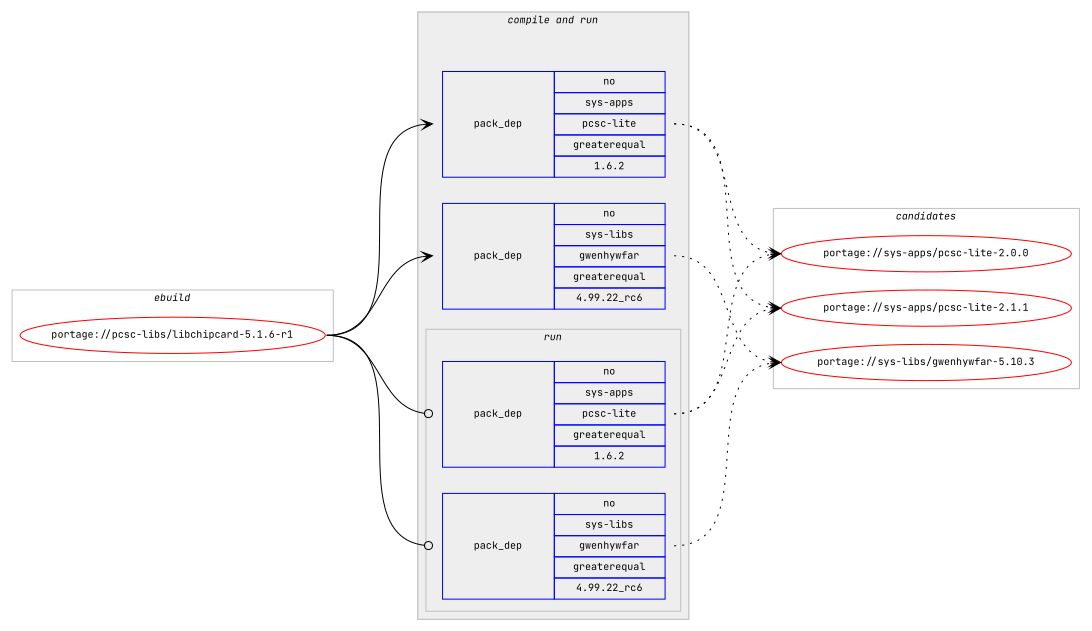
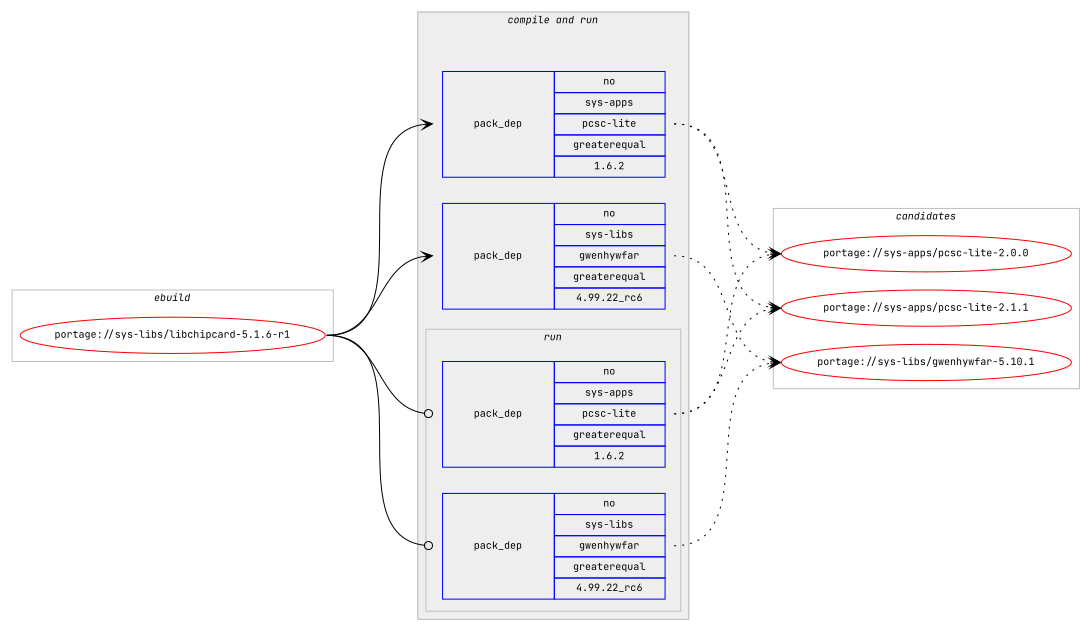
node "portage://pcsc-libs/libchipcard-5.1.6-r1": label "portage://pcsc-libs/libchipcard-5.1.6-r1" -> "portage://sys-libs/libchipcard-5.1.6-r1"
node "portage://sys-libs/gwenhywfar-5.10.3": label "portage://sys-libs/gwenhywfar-5.10.3" -> "portage://sys-libs/gwenhywfar-5.10.1"
